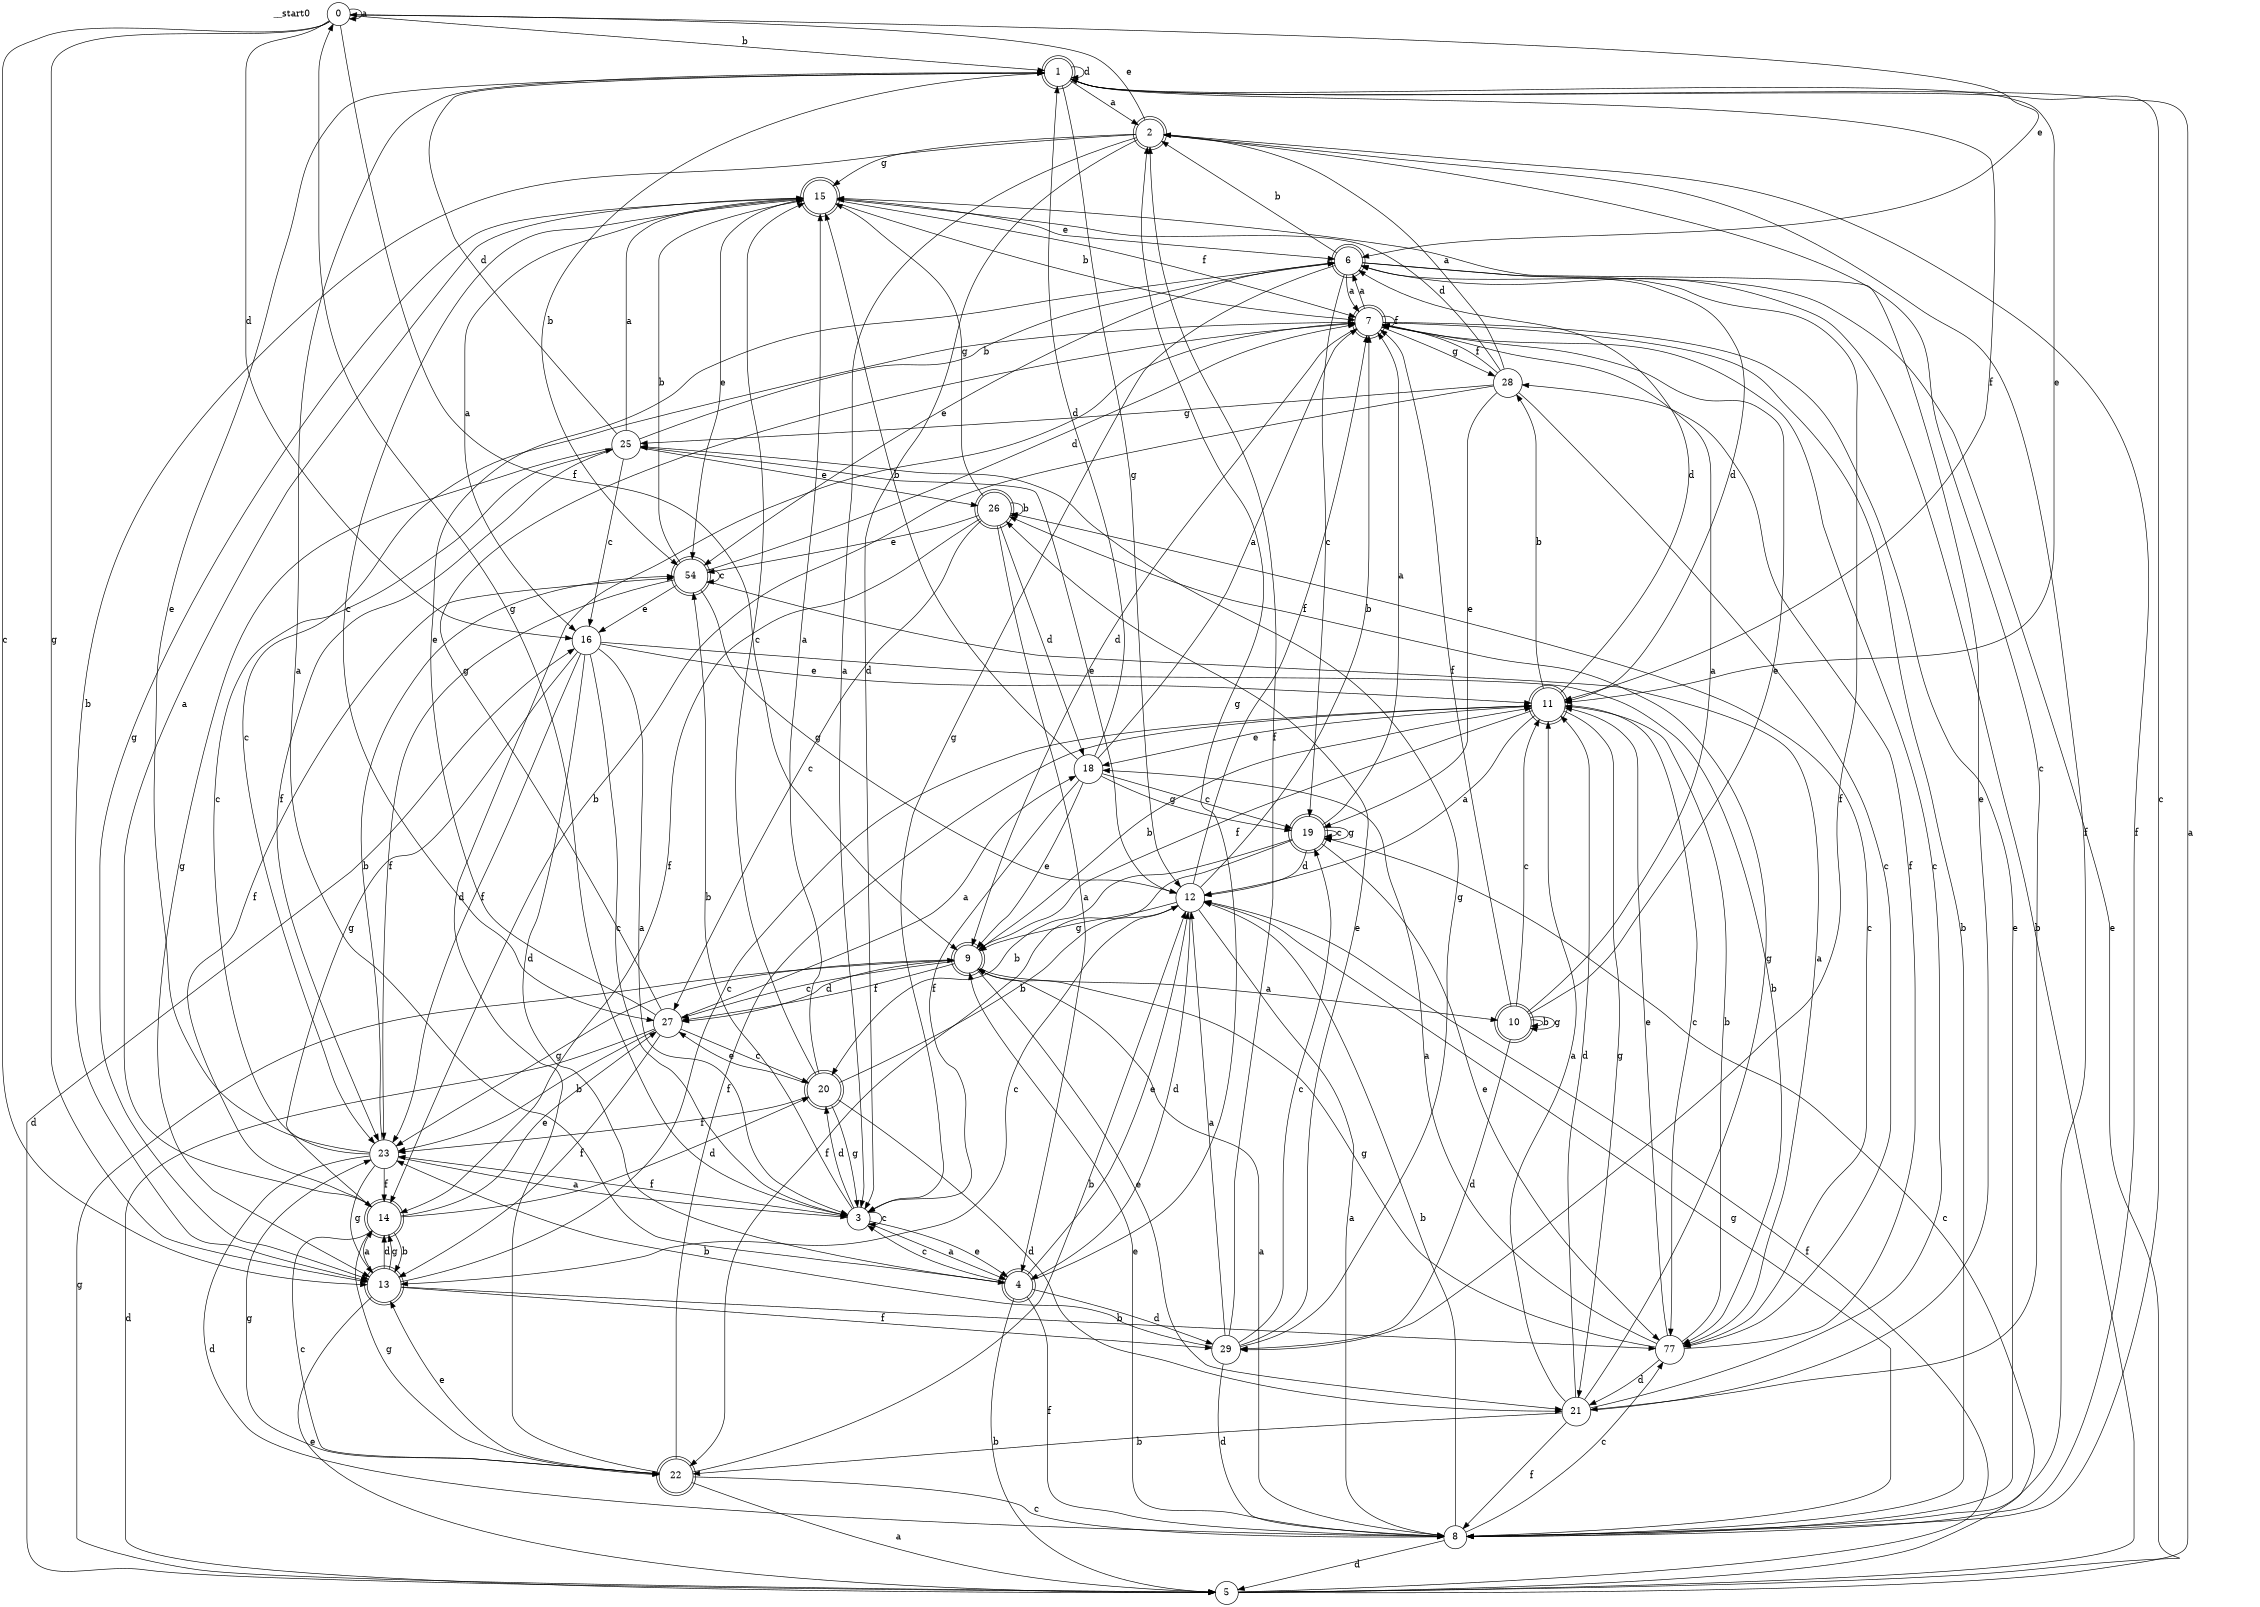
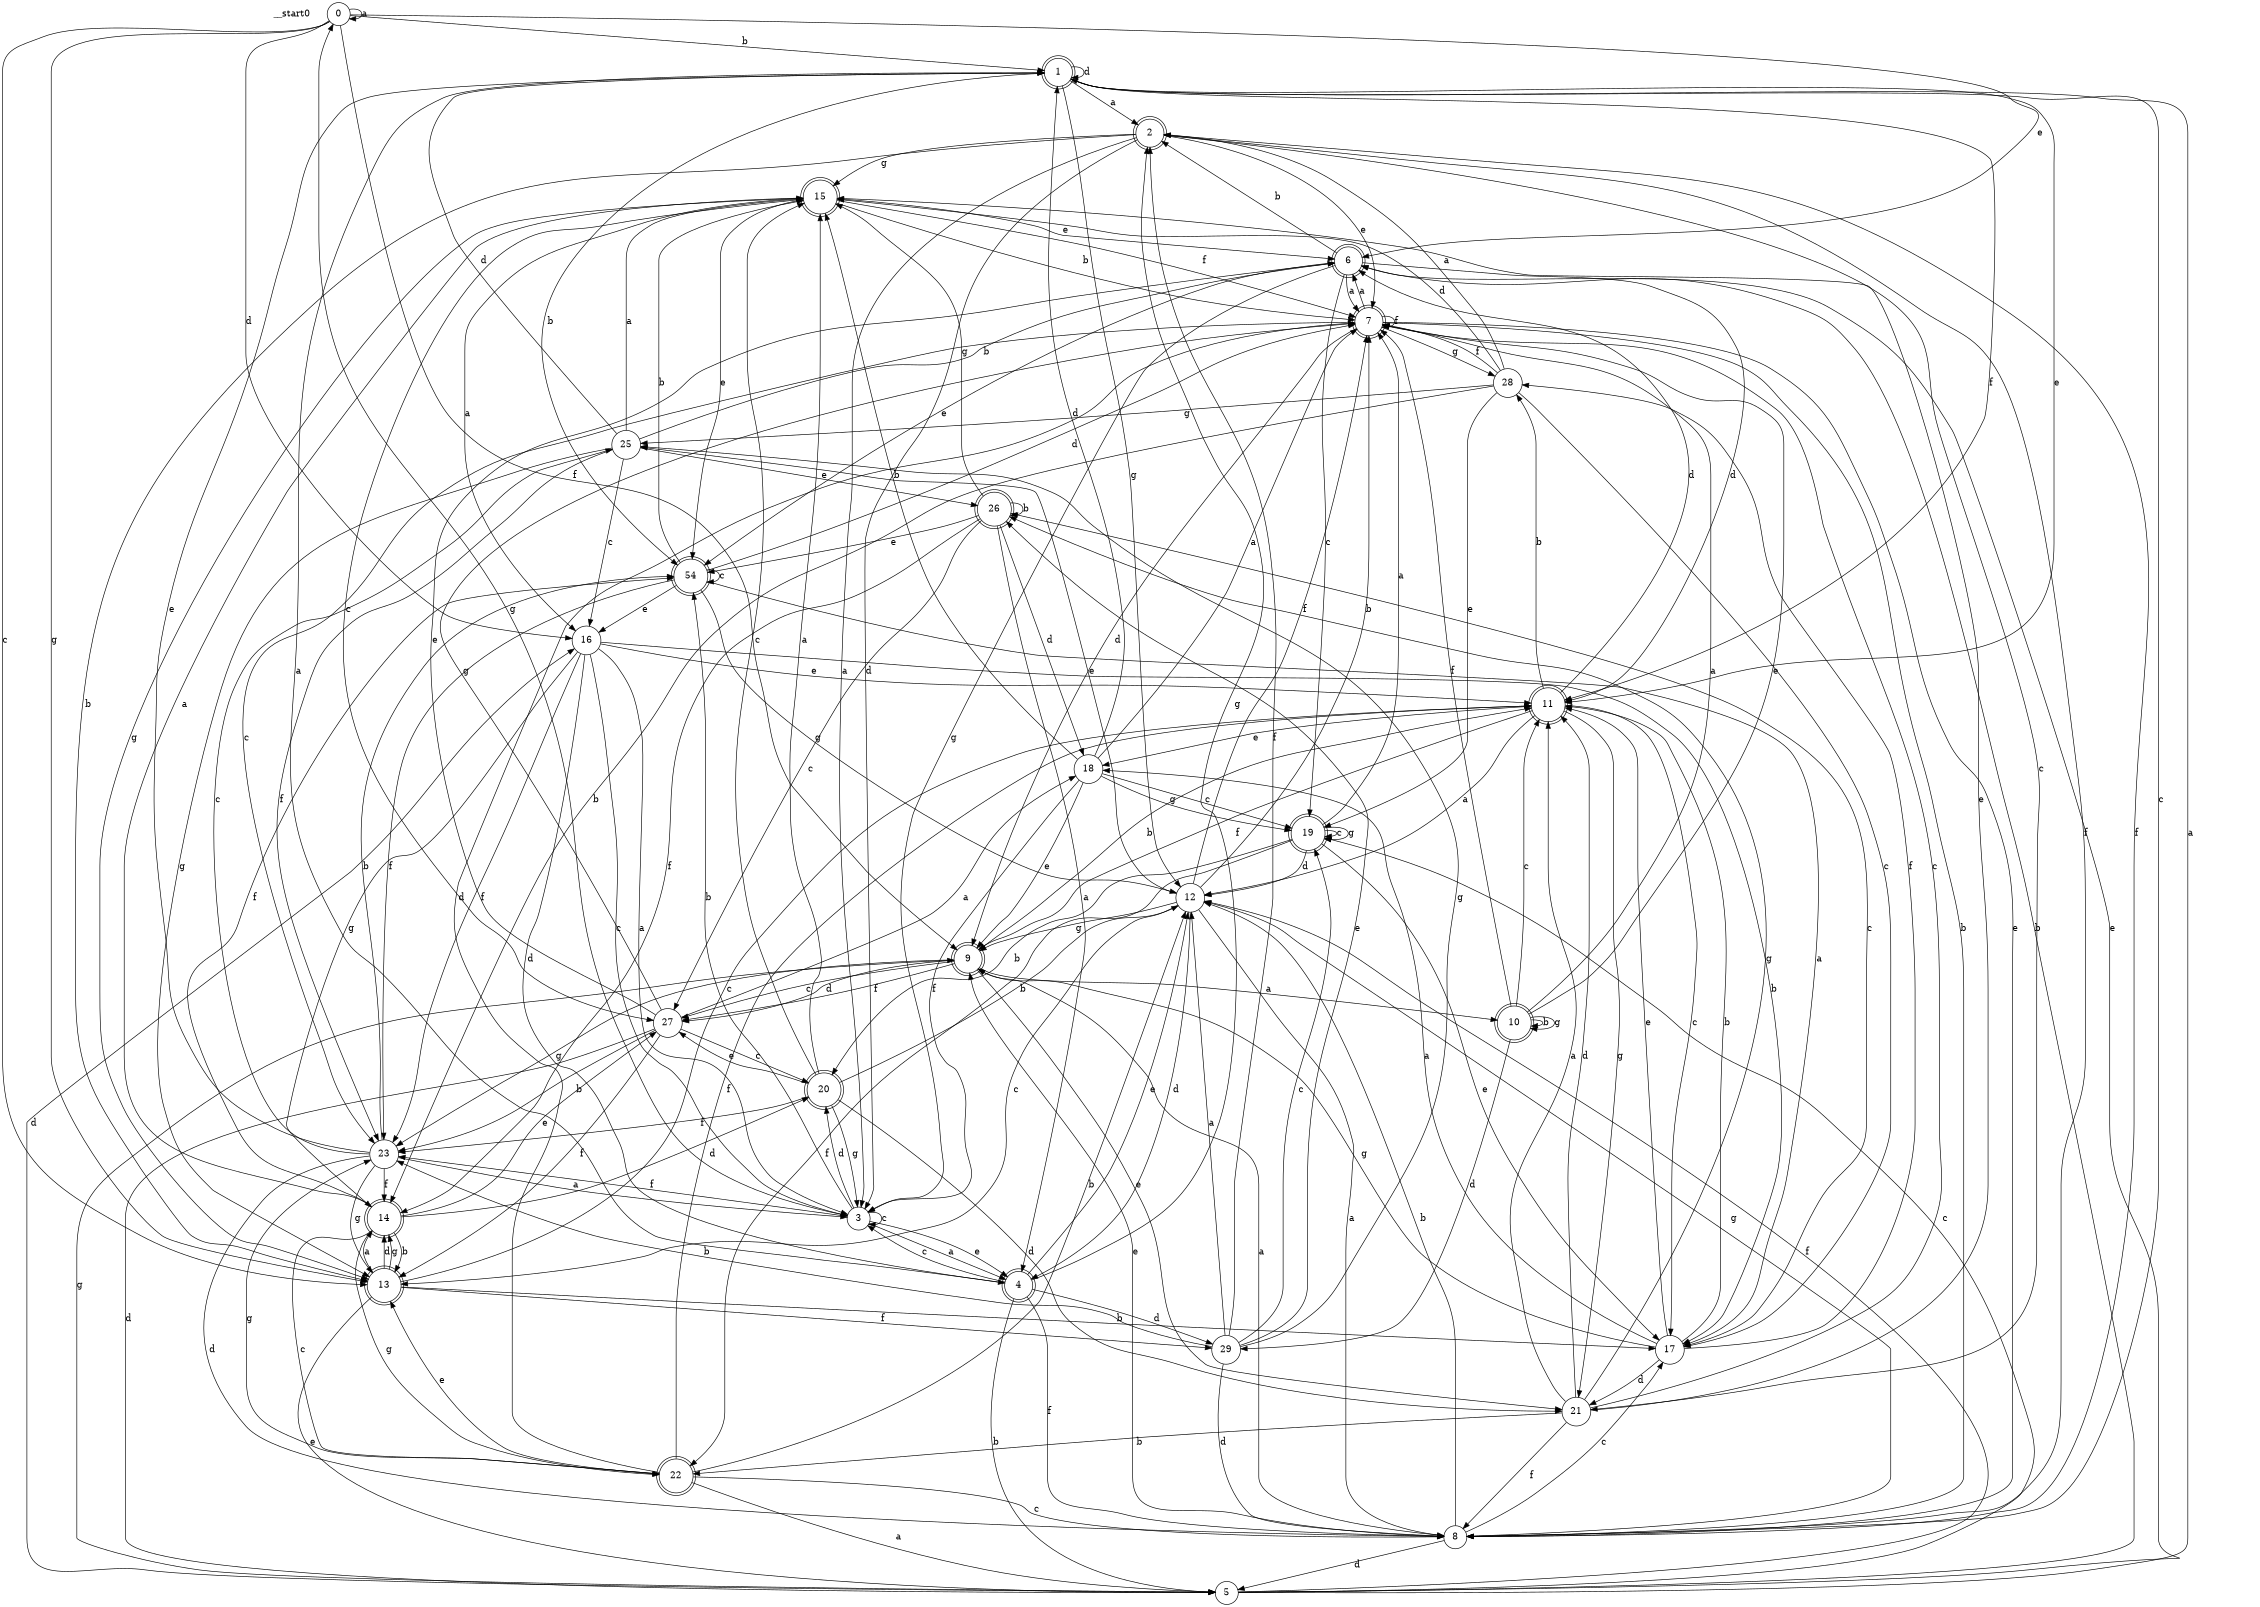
edge "2" -> "0": now "2" -> "7"
edge "6" -> "29": removed, label "f"
node "77": label "77" -> "17"
